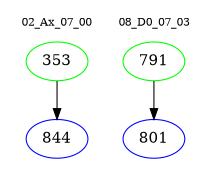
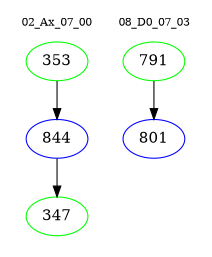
node "347": added
